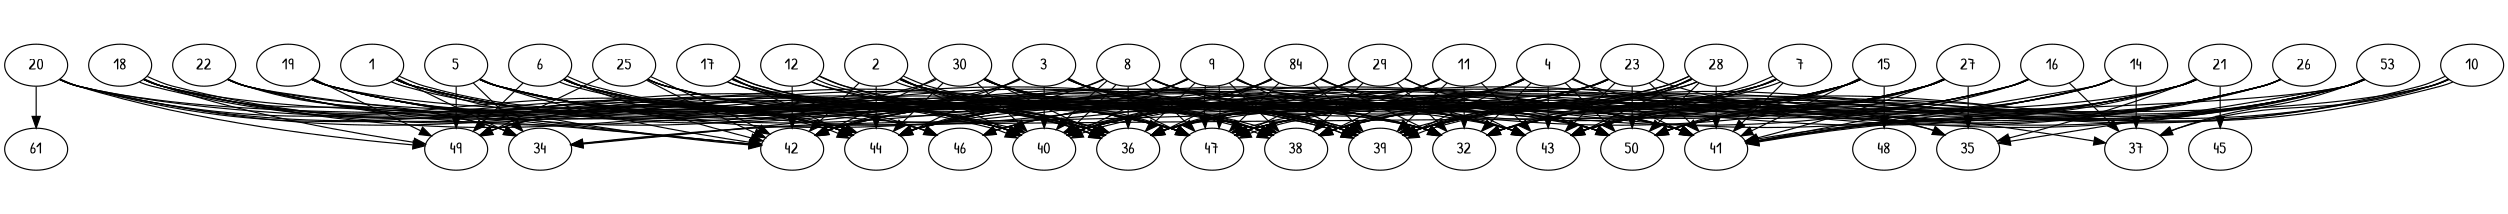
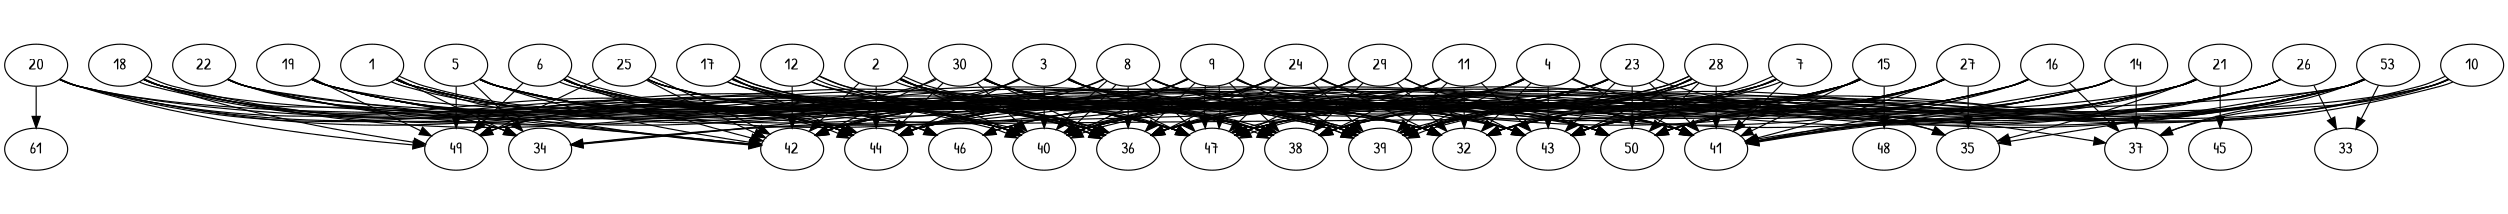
node "84": label "84" -> "24"
edge "4" -> "50": removed
node "33": added
